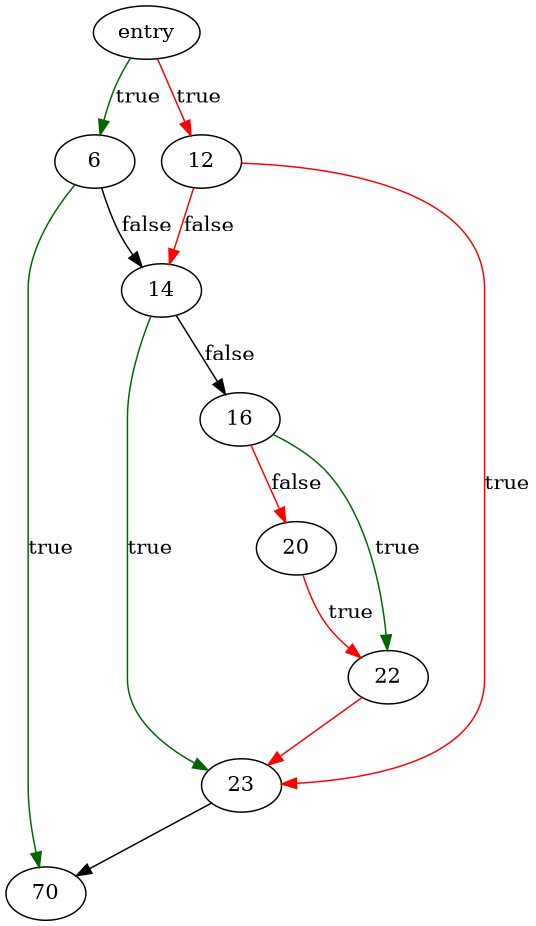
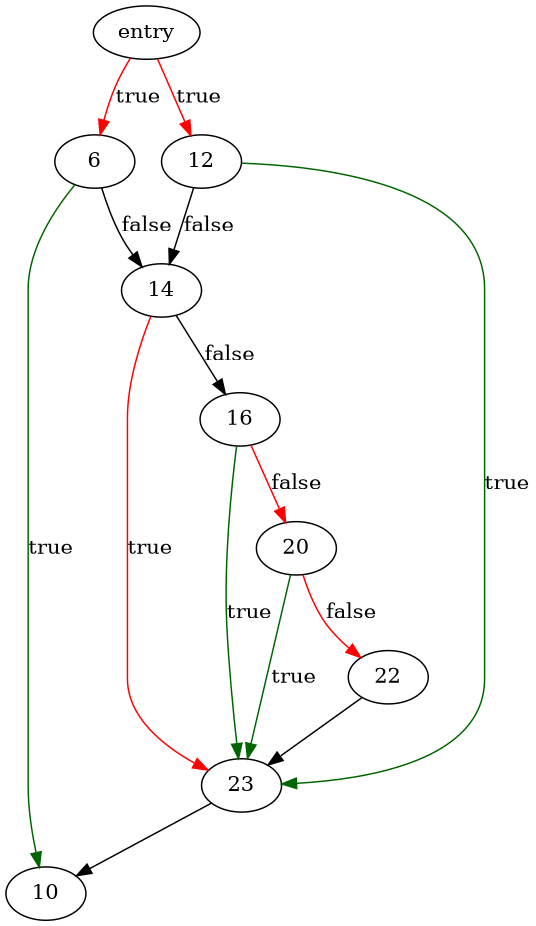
edge "entry" -> "6": color darkgreen -> red
edge "12" -> "14": color red -> black
edge "12" -> "23": color red -> darkgreen
edge "16" -> "22": now "16" -> "23"
edge "14" -> "23": color darkgreen -> red
edge "20" -> "22": label "true" -> "false"
edge "20" -> "23": added, label "true"
edge "22" -> "23": color red -> black
node "70": label "70" -> "10"
